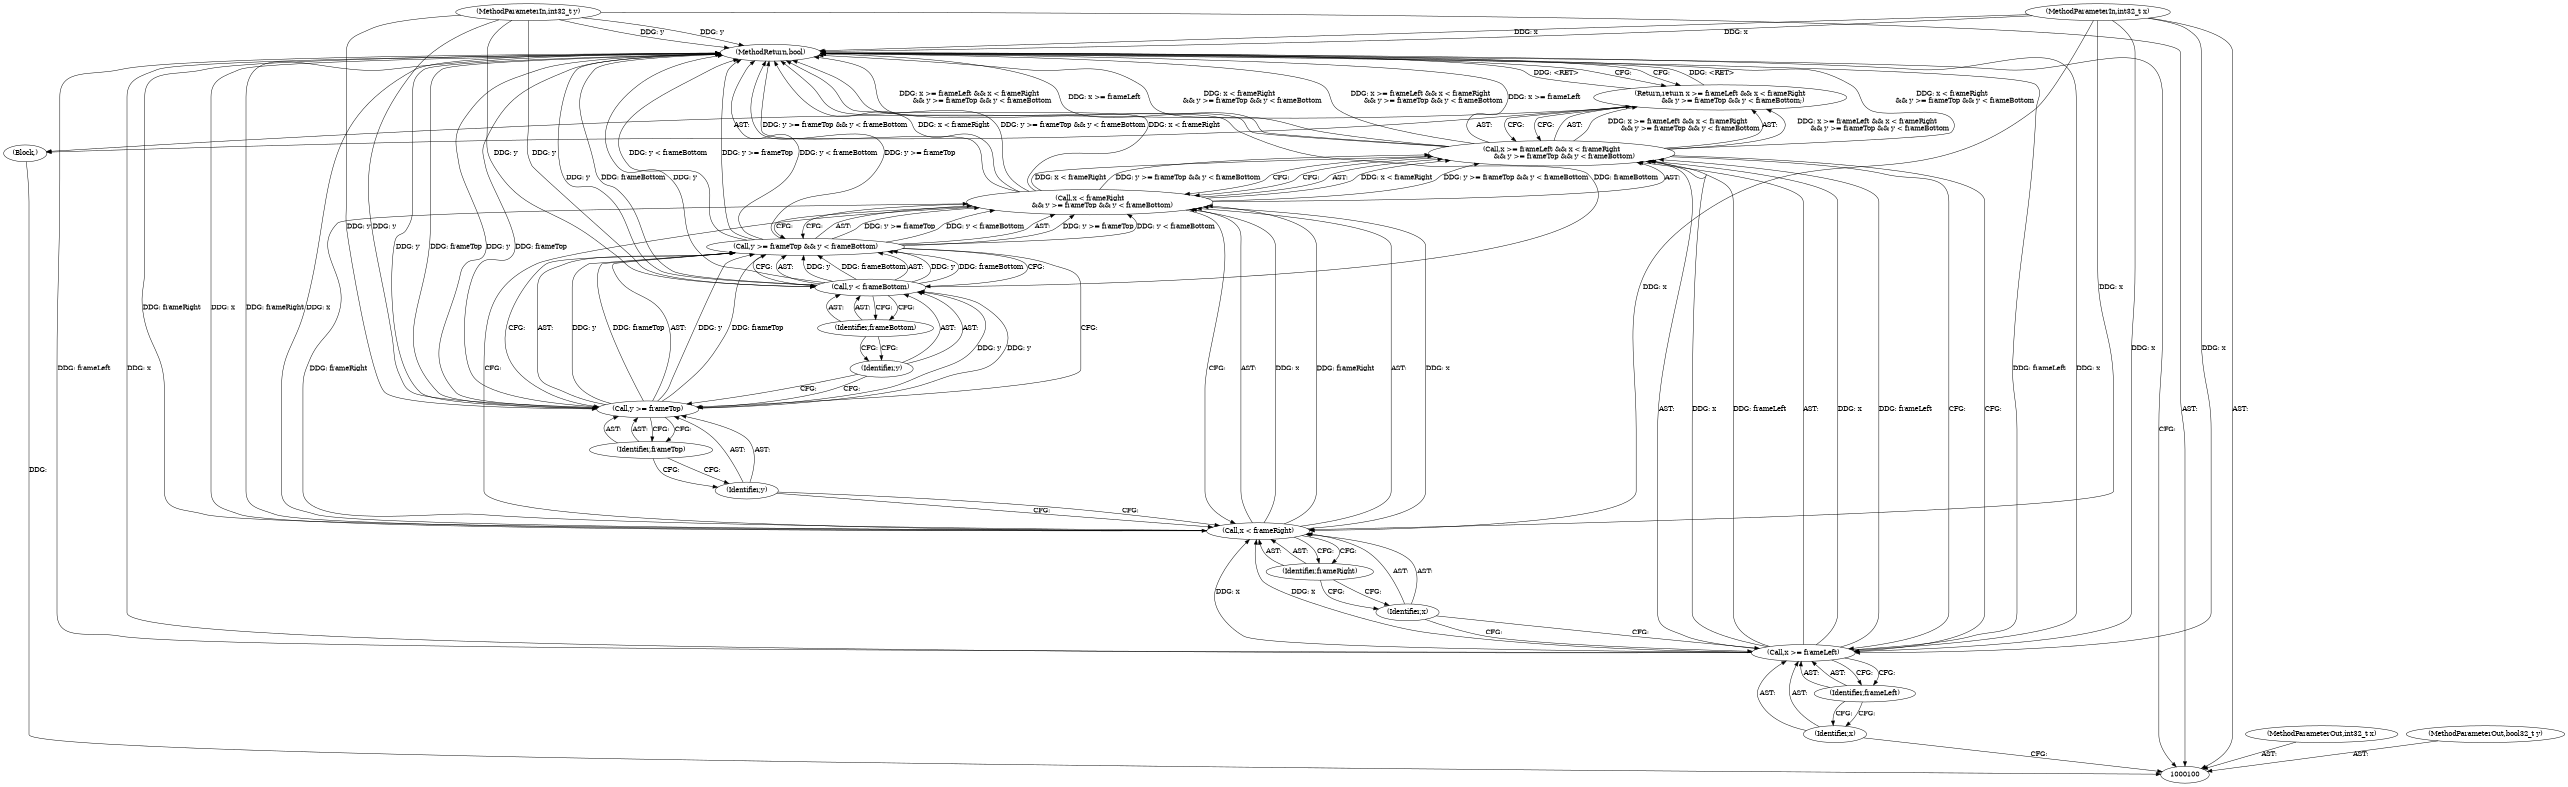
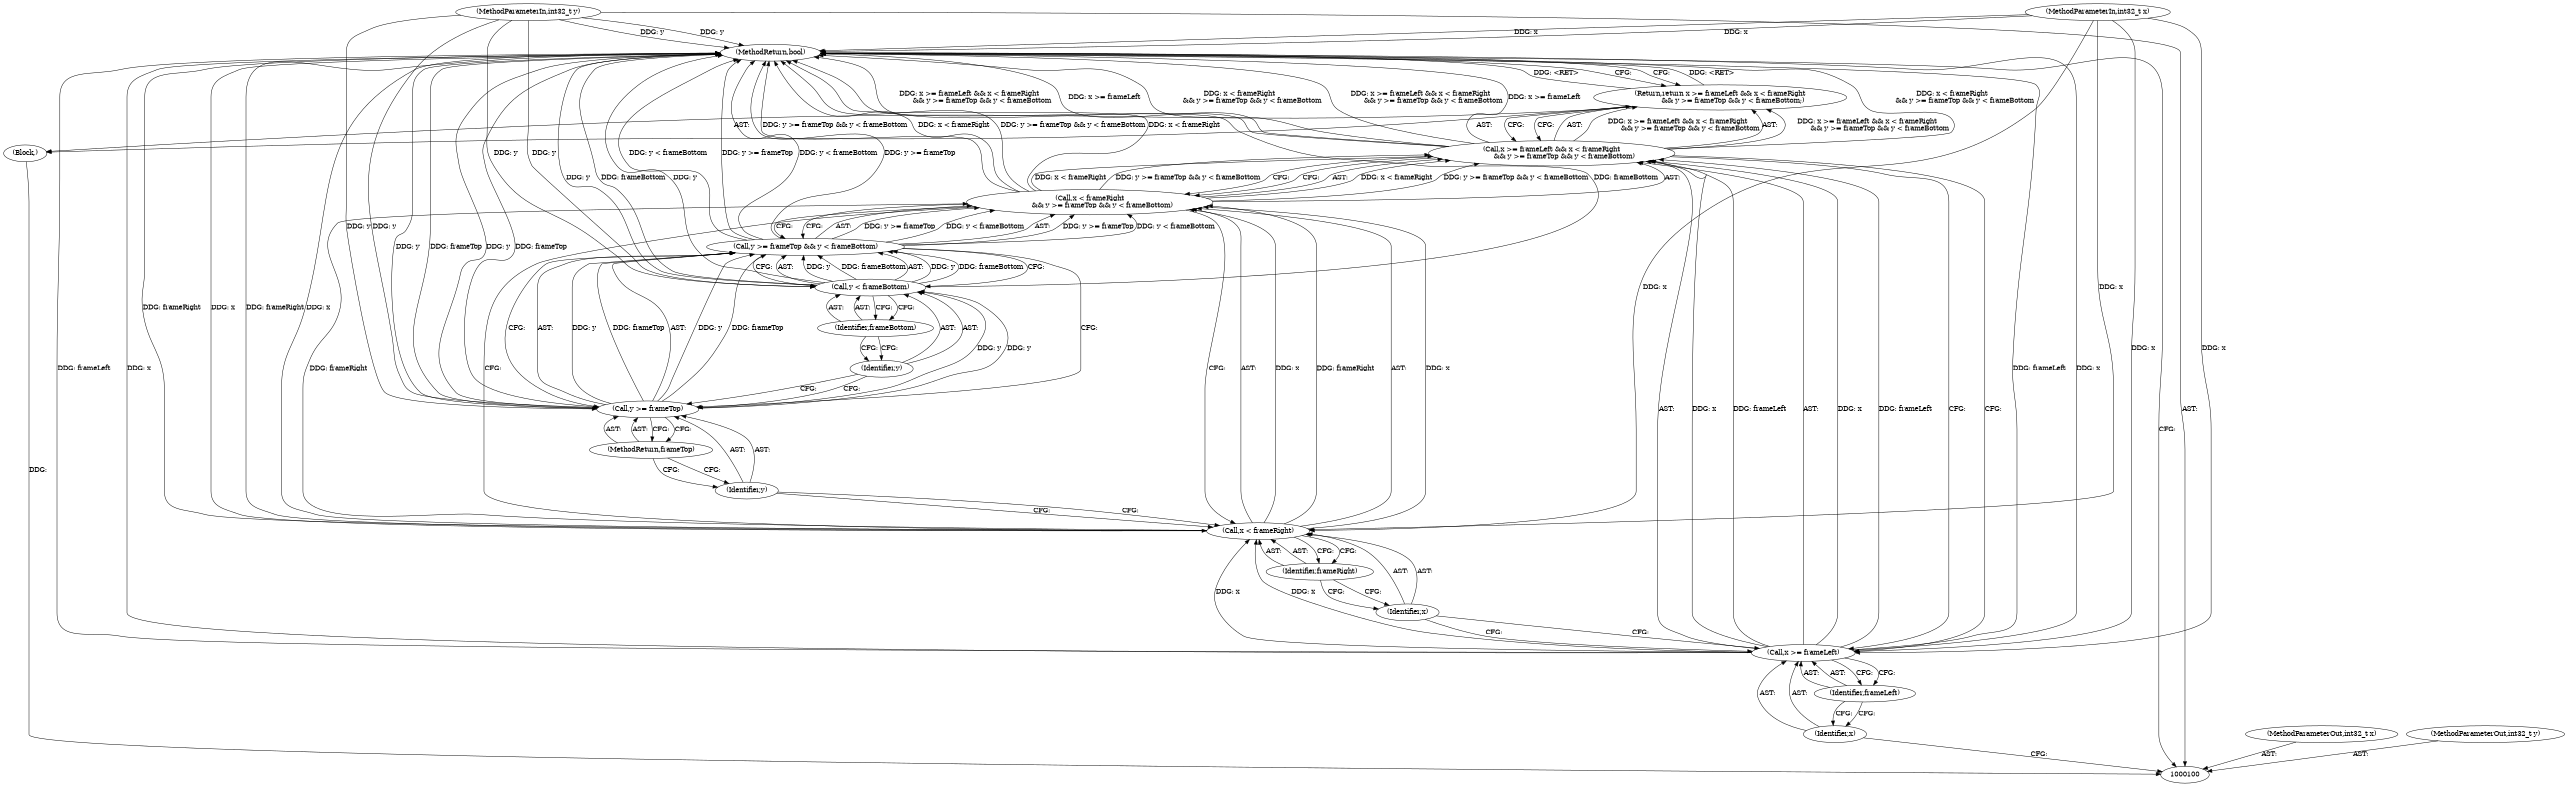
edge "(MethodParameterIn,int32_t x)" -> "1000100": removed, label "AST:"
node "(Identifier,frameTop)": label "(Identifier,frameTop)" -> "(MethodReturn,frameTop)"
node "(MethodParameterOut,bool32_t y)": label "(MethodParameterOut,bool32_t y)" -> "(MethodParameterOut,int32_t y)"
